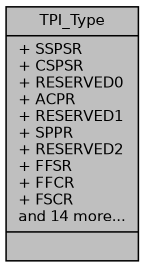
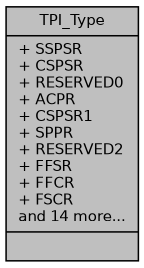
node "TPI_Type": text "+ RESERVED1" -> "+ CSPSR1"
